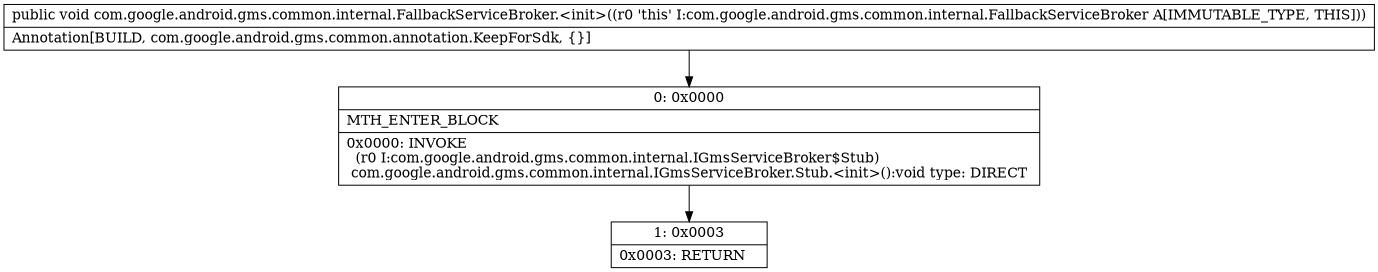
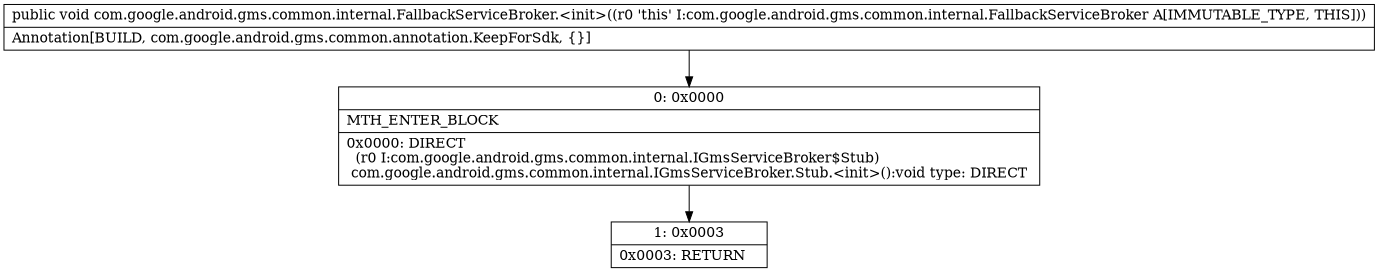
node "0: 0x0000": text "0x0000: INVOKE" -> "0x0000: DIRECT"
